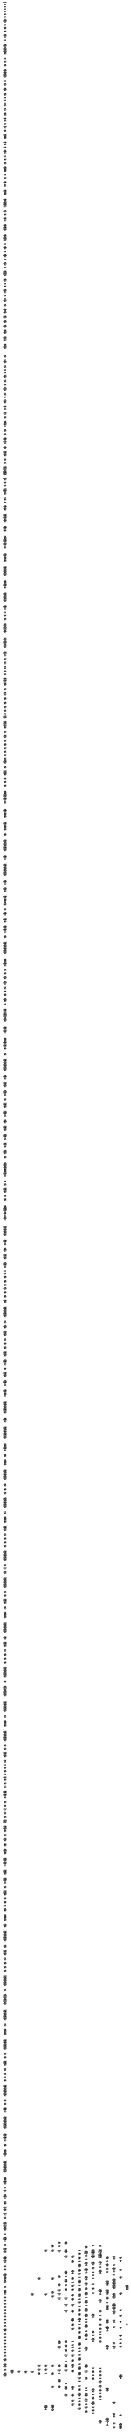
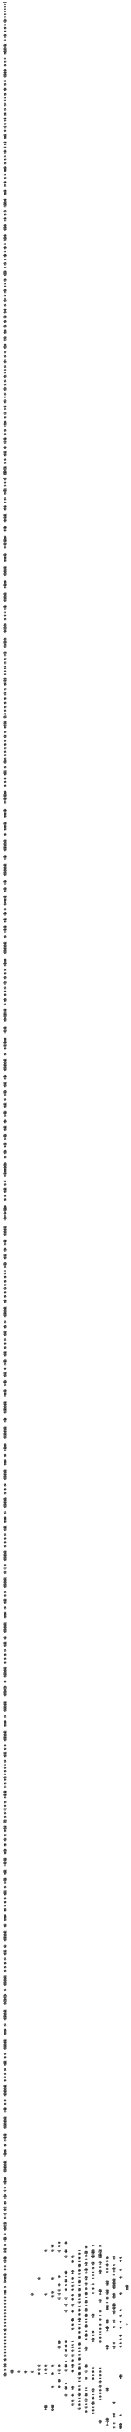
node "# 0x200c PUSHX Data ADD MSTORE JUMP": added
